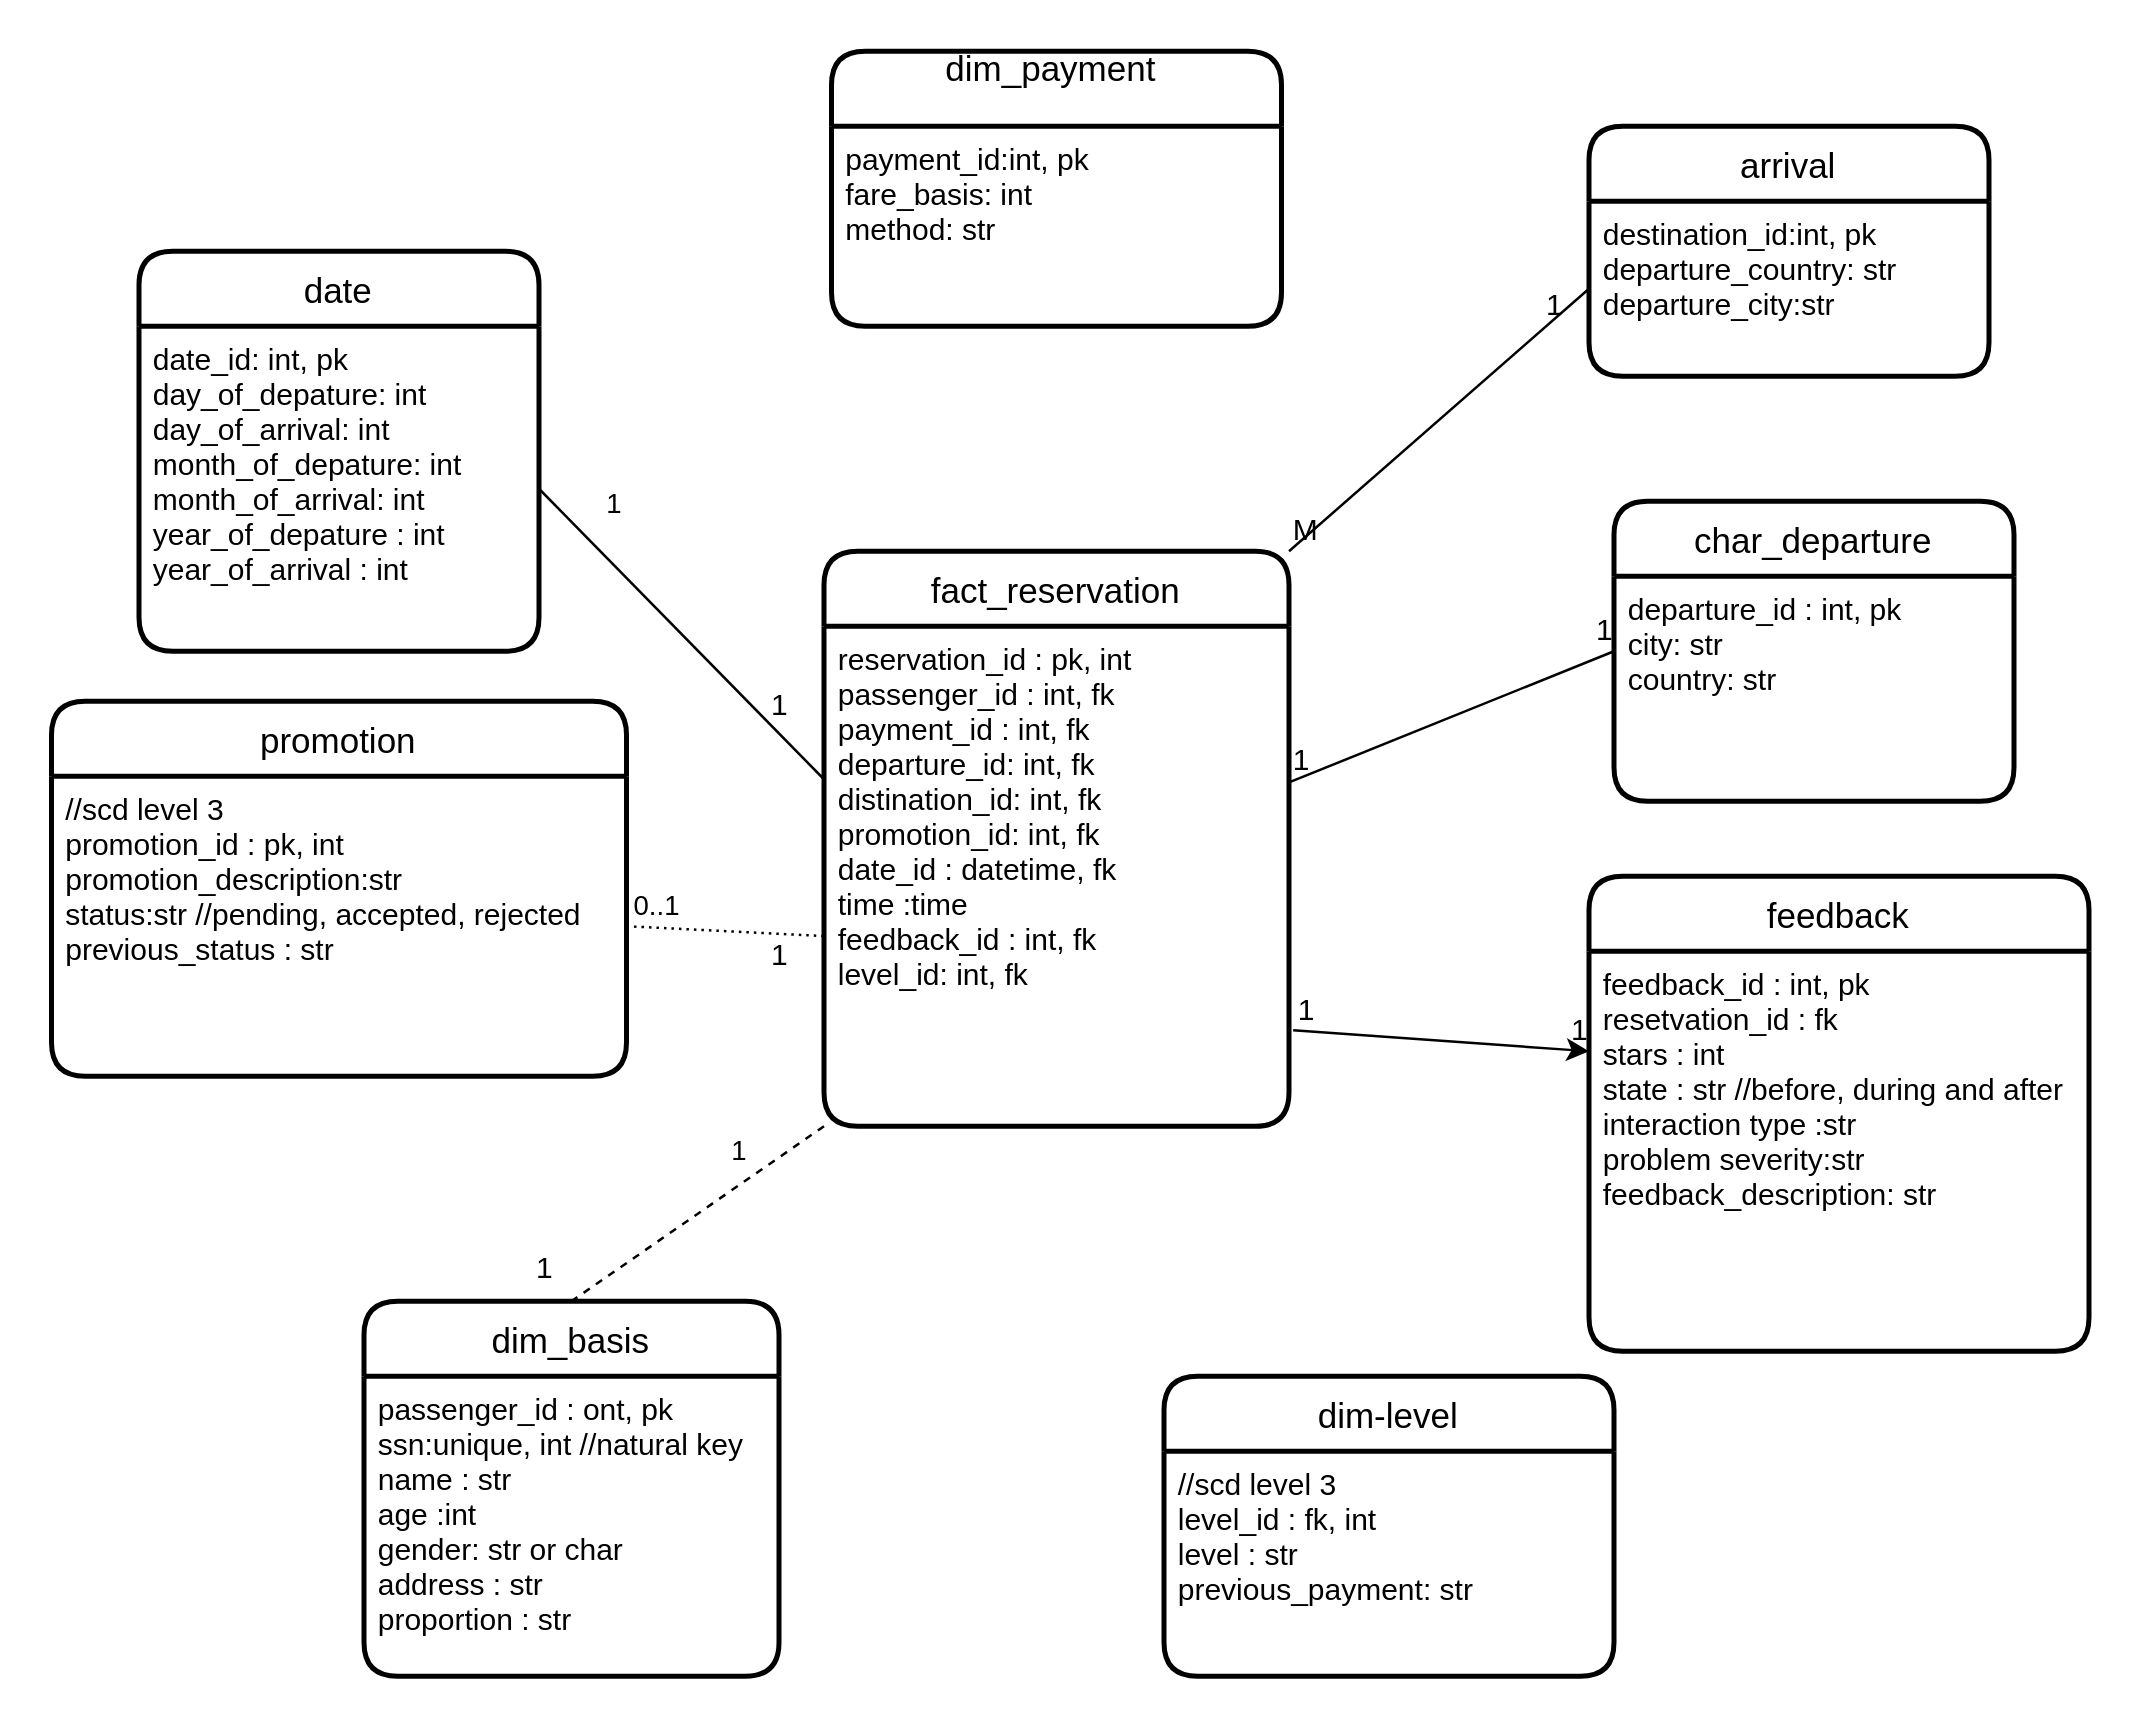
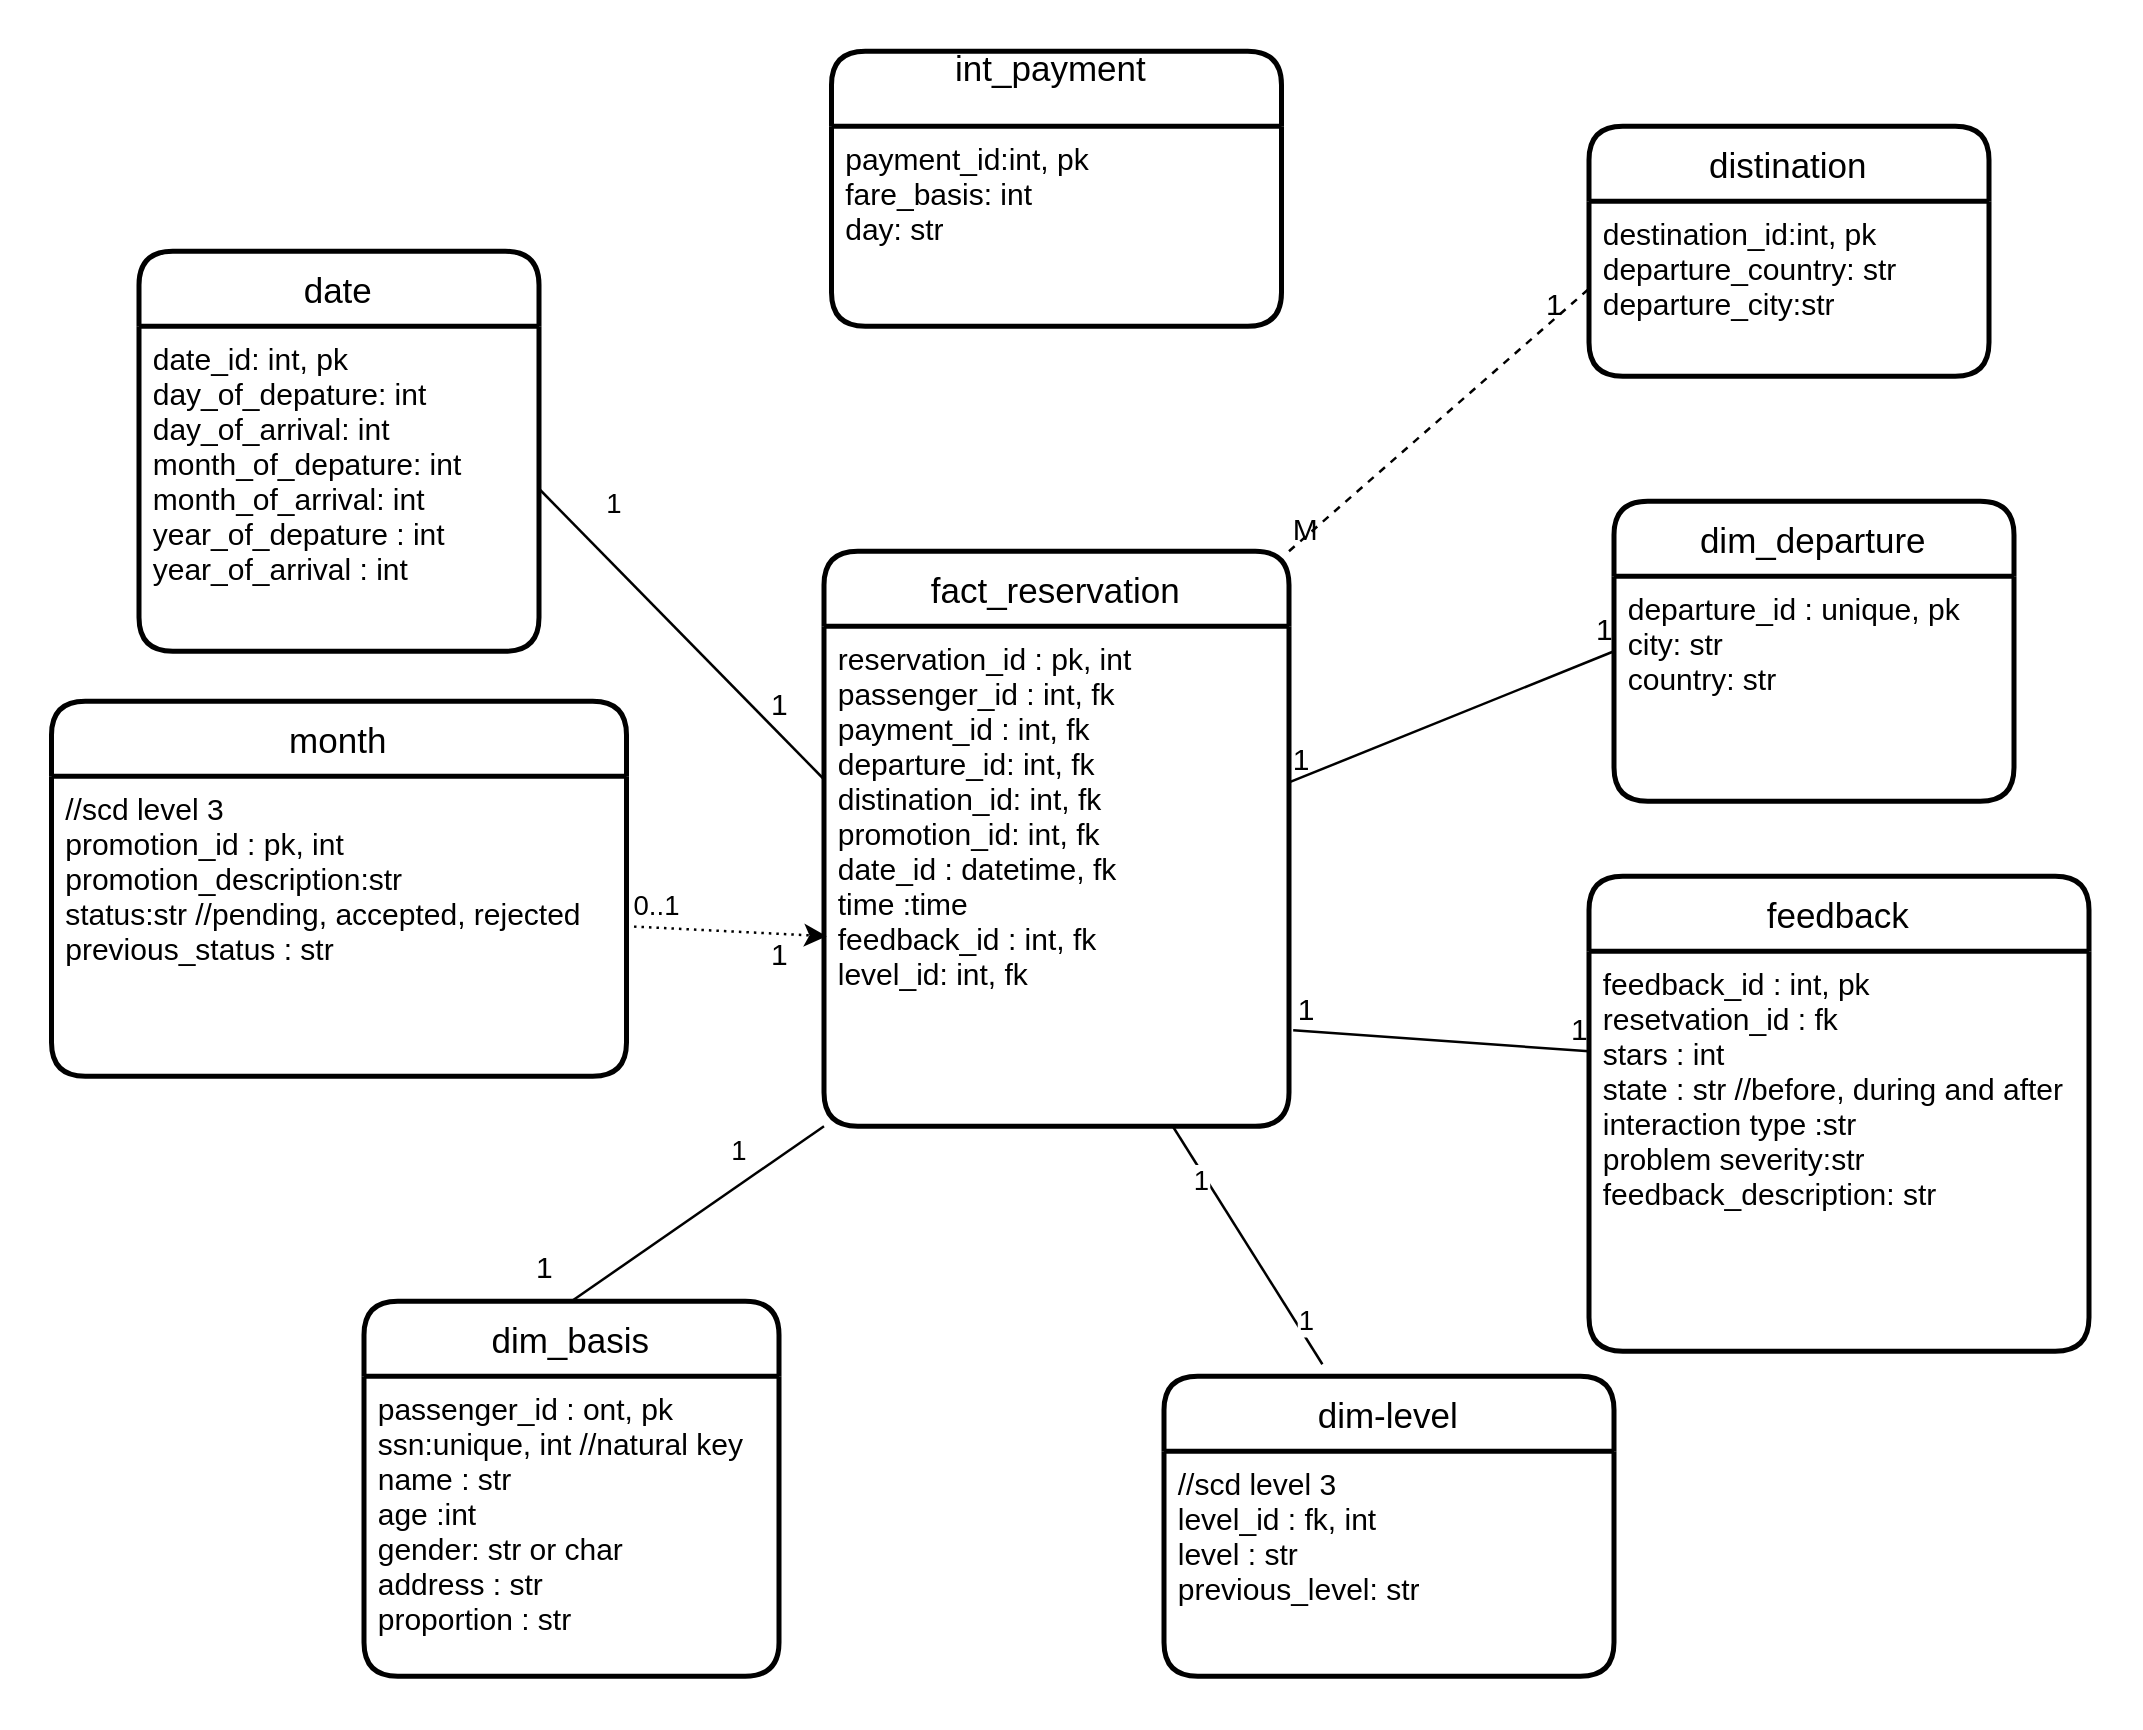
node "dim_payment": label "dim_payment" -> "int_payment"
node "payment_id:int, pk fare_basis: int method: str": label "payment_id:int, pk fare_basis: int method: str" -> "payment_id:int, pk fare_basis: int day: str"
node "arrival": label "arrival" -> "distination"
edge "destination_id:int, pk departure_country: str departure_city:str" -- "fact_reservation": style solid -> dashed
node "char_departure": label "char_departure" -> "dim_departure"
node "departure_id : int, pk city: str country: str": label "departure_id : int, pk city: str country: str" -> "departure_id : unique, pk city: str country: str"
node "promotion": label "promotion" -> "month"
edge "reservation_id : pk, int passenger_id : int, fk payment_id : int, fk departure_id: int, fk distination_id: int, fk promotion_id: int, fk date_id : datetime, fk time :time feedback_id : int, fk level_id: int, fk" -- "//scd level 3 promotion_id : pk, int promotion_description:str status:str //pending, accepted, rejected previous_status : str": arrowhead none -> classic
edge "reservation_id : pk, int passenger_id : int, fk payment_id : int, fk departure_id: int, fk distination_id: int, fk promotion_id: int, fk date_id : datetime, fk time :time feedback_id : int, fk level_id: int, fk" -> "feedback_id : int, pk resetvation_id : fk stars : int state : str //before, during and after interaction type :str problem severity:str feedback_description: str": arrowhead classic -> none
edge "reservation_id : pk, int passenger_id : int, fk payment_id : int, fk departure_id: int, fk distination_id: int, fk promotion_id: int, fk date_id : datetime, fk time :time feedback_id : int, fk level_id: int, fk" -- "dim_basis": style dashed -> solid
edge "reservation_id : pk, int passenger_id : int, fk payment_id : int, fk departure_id: int, fk distination_id: int, fk promotion_id: int, fk date_id : datetime, fk time :time feedback_id : int, fk level_id: int, fk" -- "dim-level": added, labels "1", "1"
node "//scd level 3 level_id : fk, int level : str previous_payment: str": label "//scd level 3 level_id : fk, int level : str previous_payment: str" -> "//scd level 3 level_id : fk, int level : str previous_level: str"
